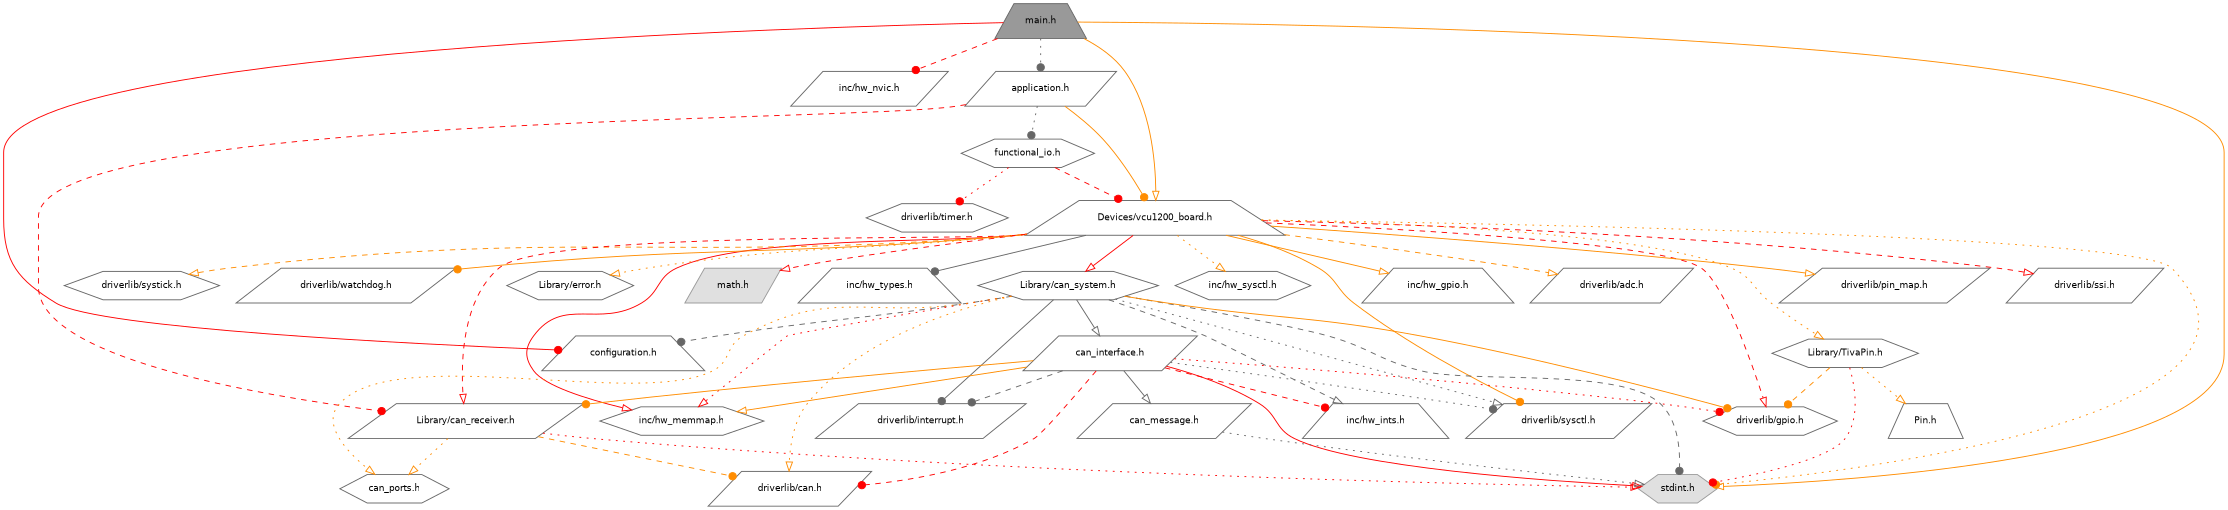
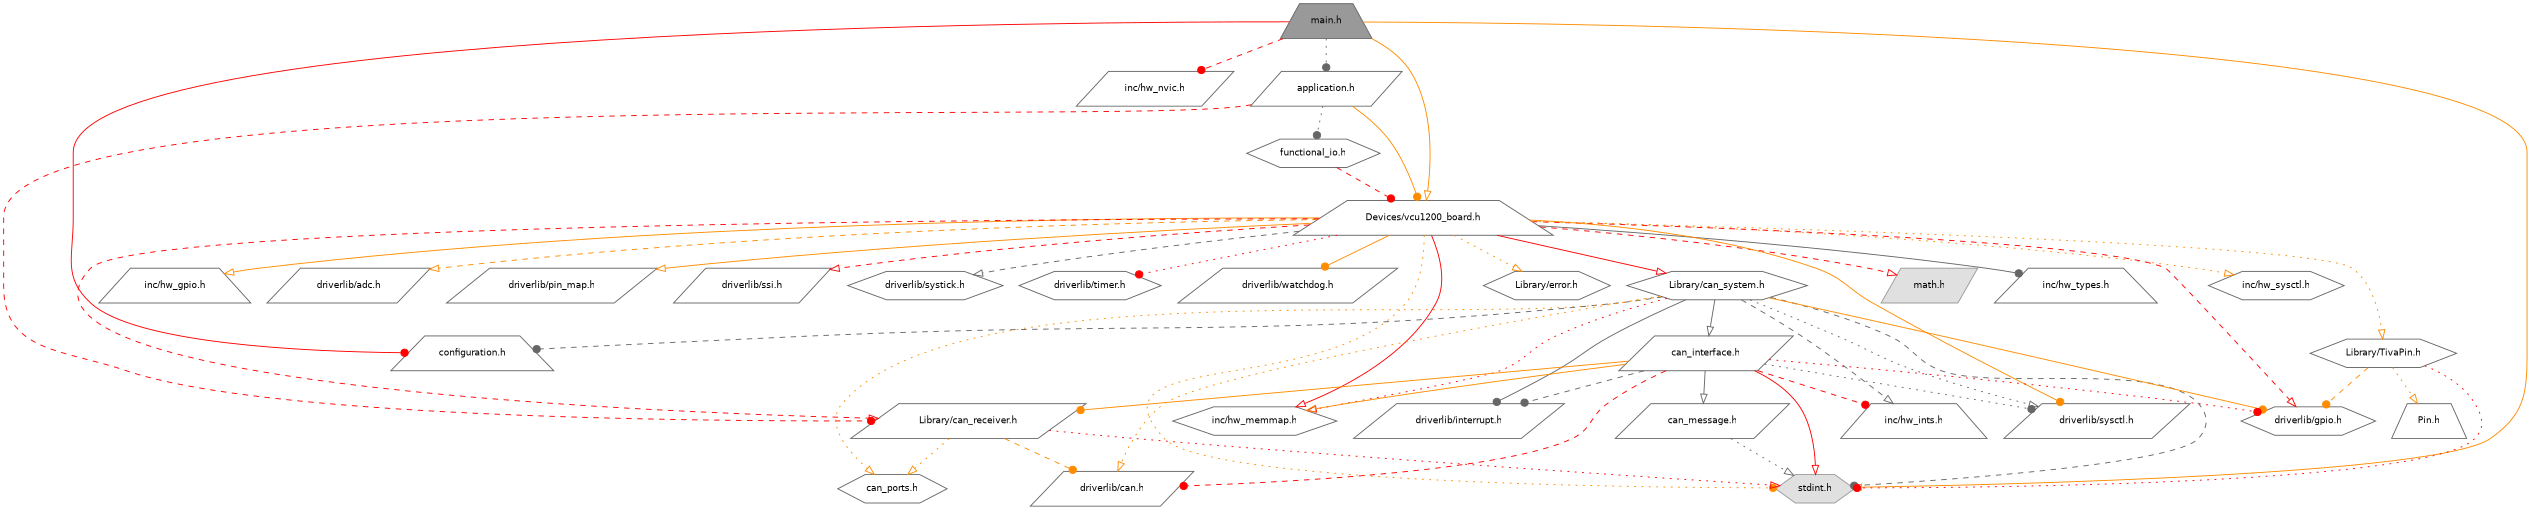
edge "functional_io.h" -> "driverlib/timer.h": now "Devices/vcu1200_board.h" -> "driverlib/timer.h"
edge "Devices/vcu1200_board.h" -> "driverlib/systick.h": color darkorange -> gray40
